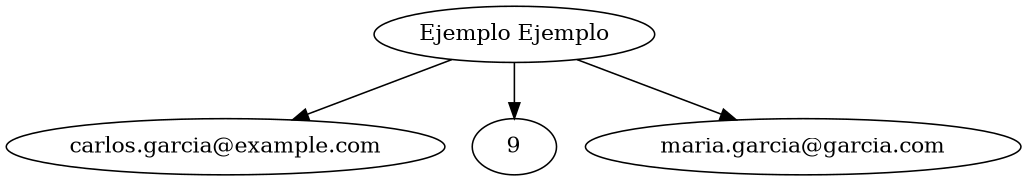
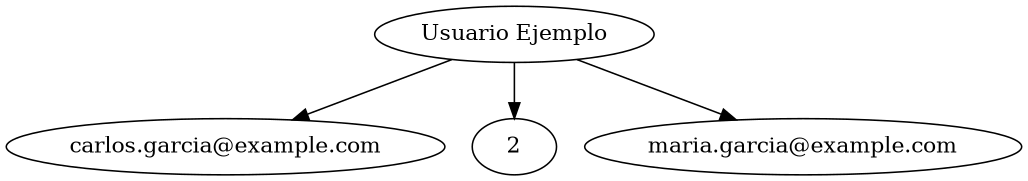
node "Ejemplo Ejemplo": label "Ejemplo Ejemplo" -> "Usuario Ejemplo"
node "9": label "9" -> "2"
node "maria.garcia@garcia.com": label "maria.garcia@garcia.com" -> "maria.garcia@example.com"
